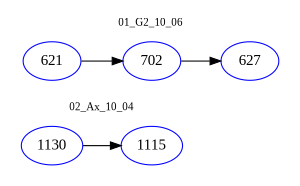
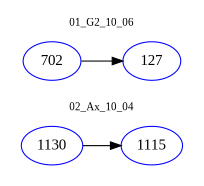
node "621": removed
node "627": label "627" -> "127"
